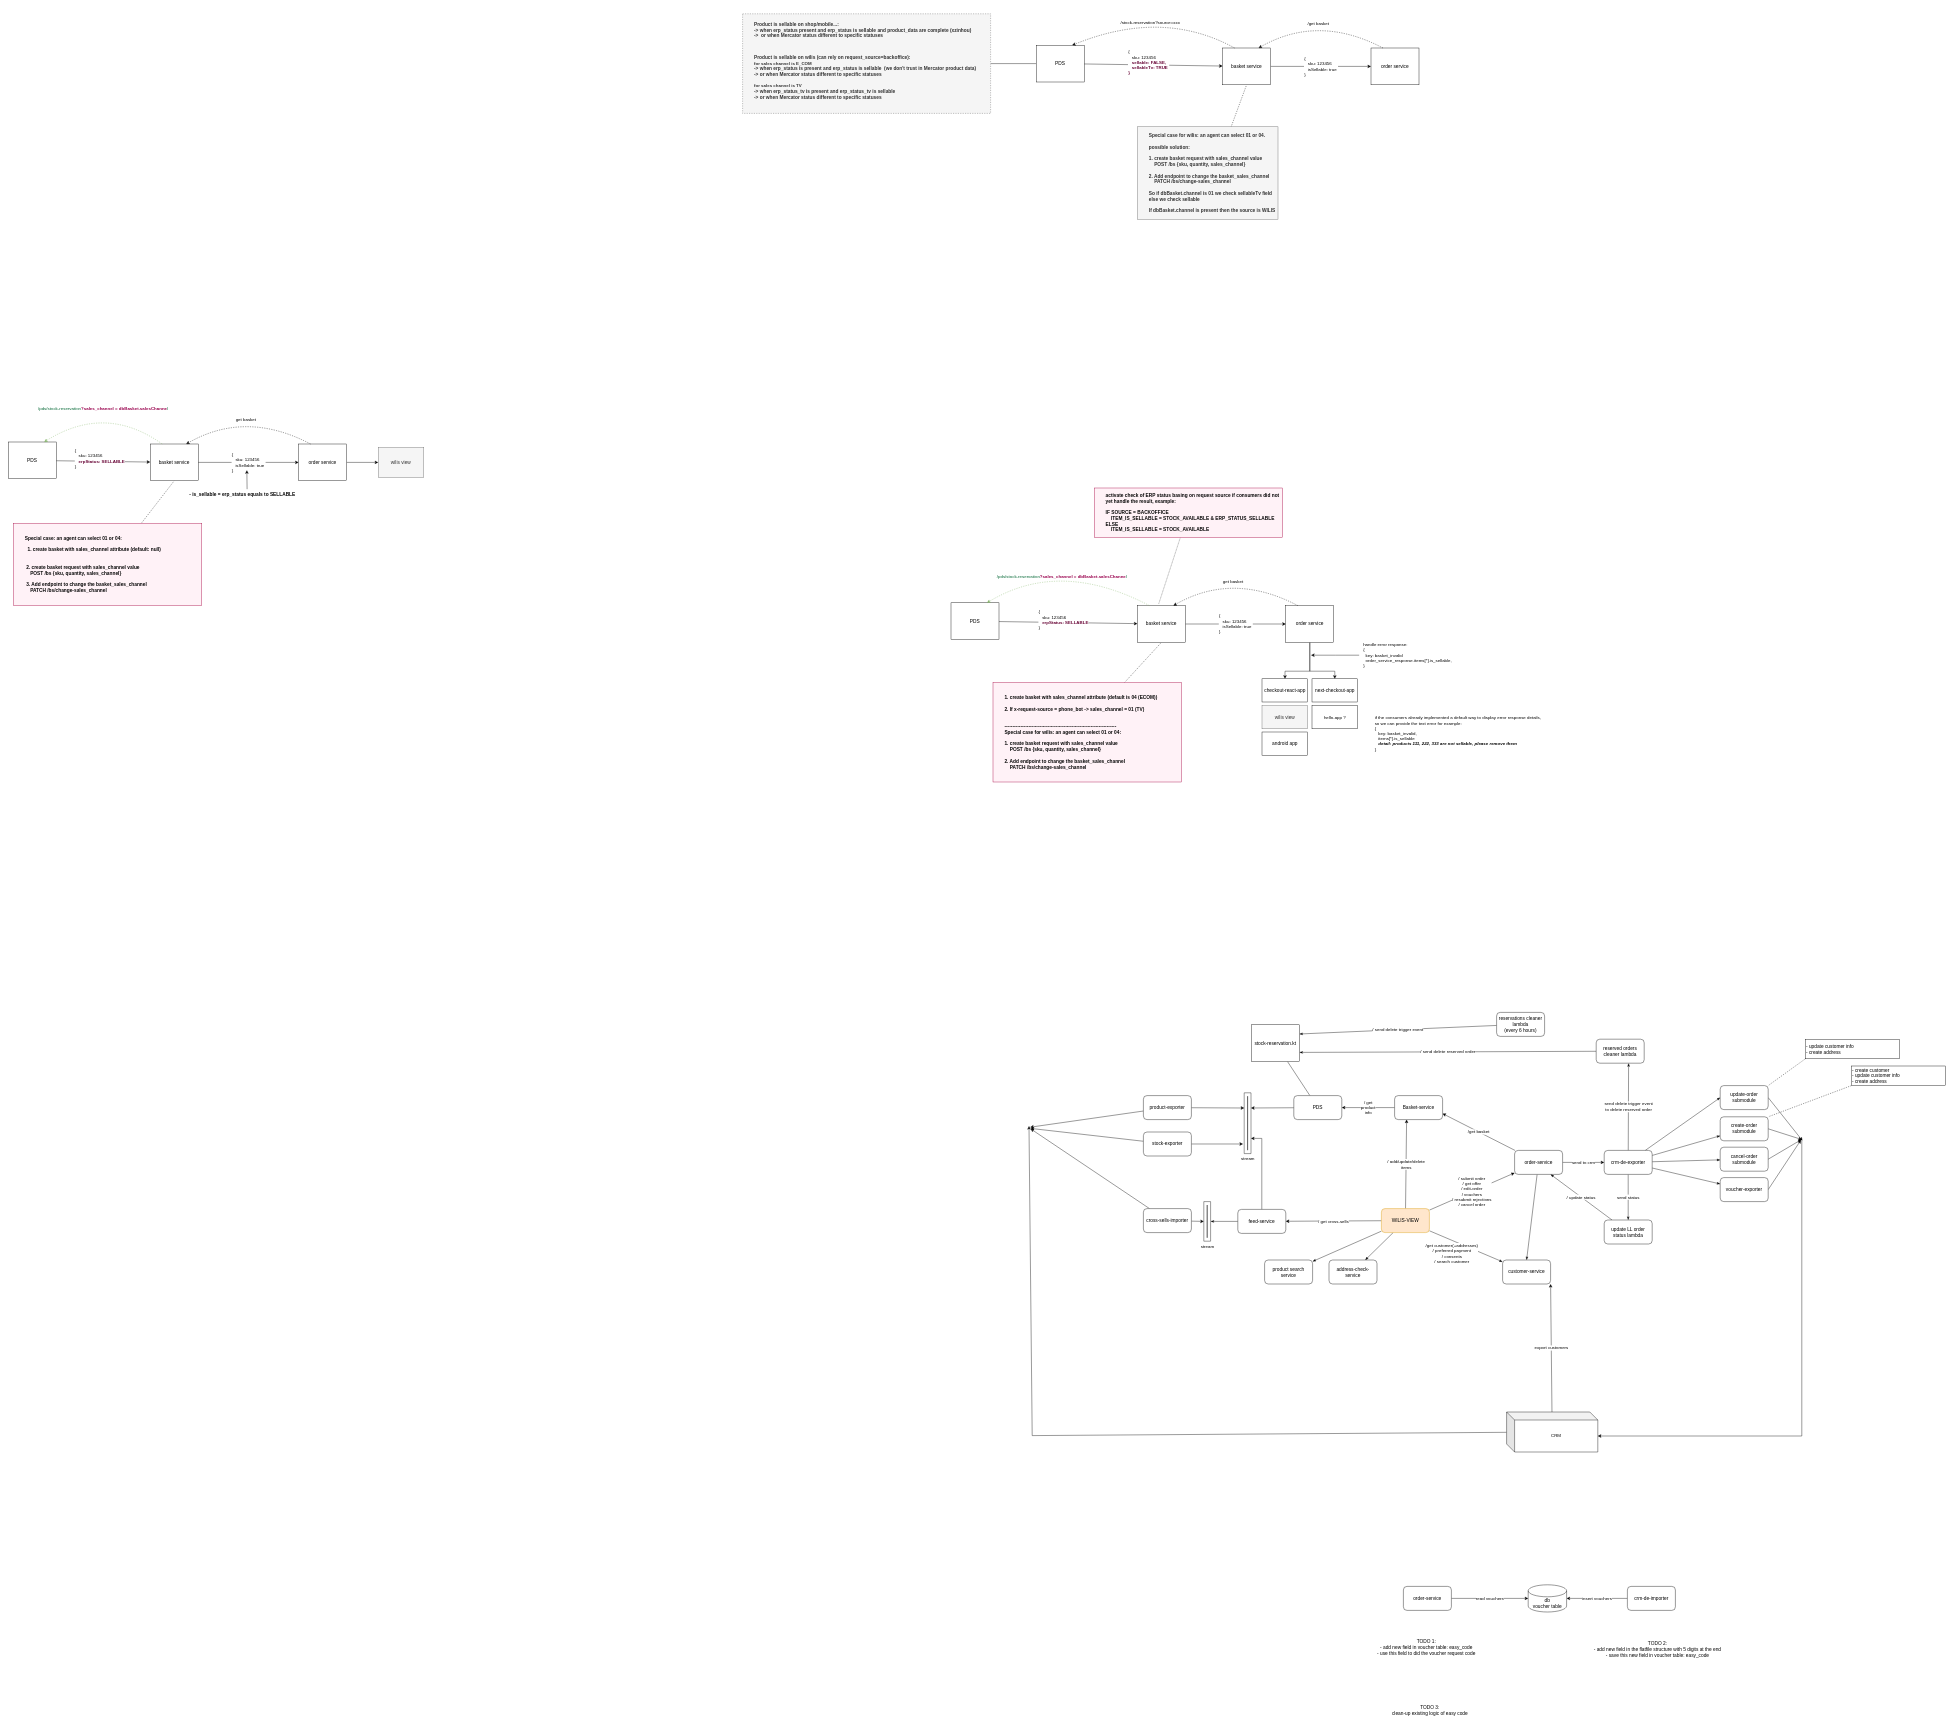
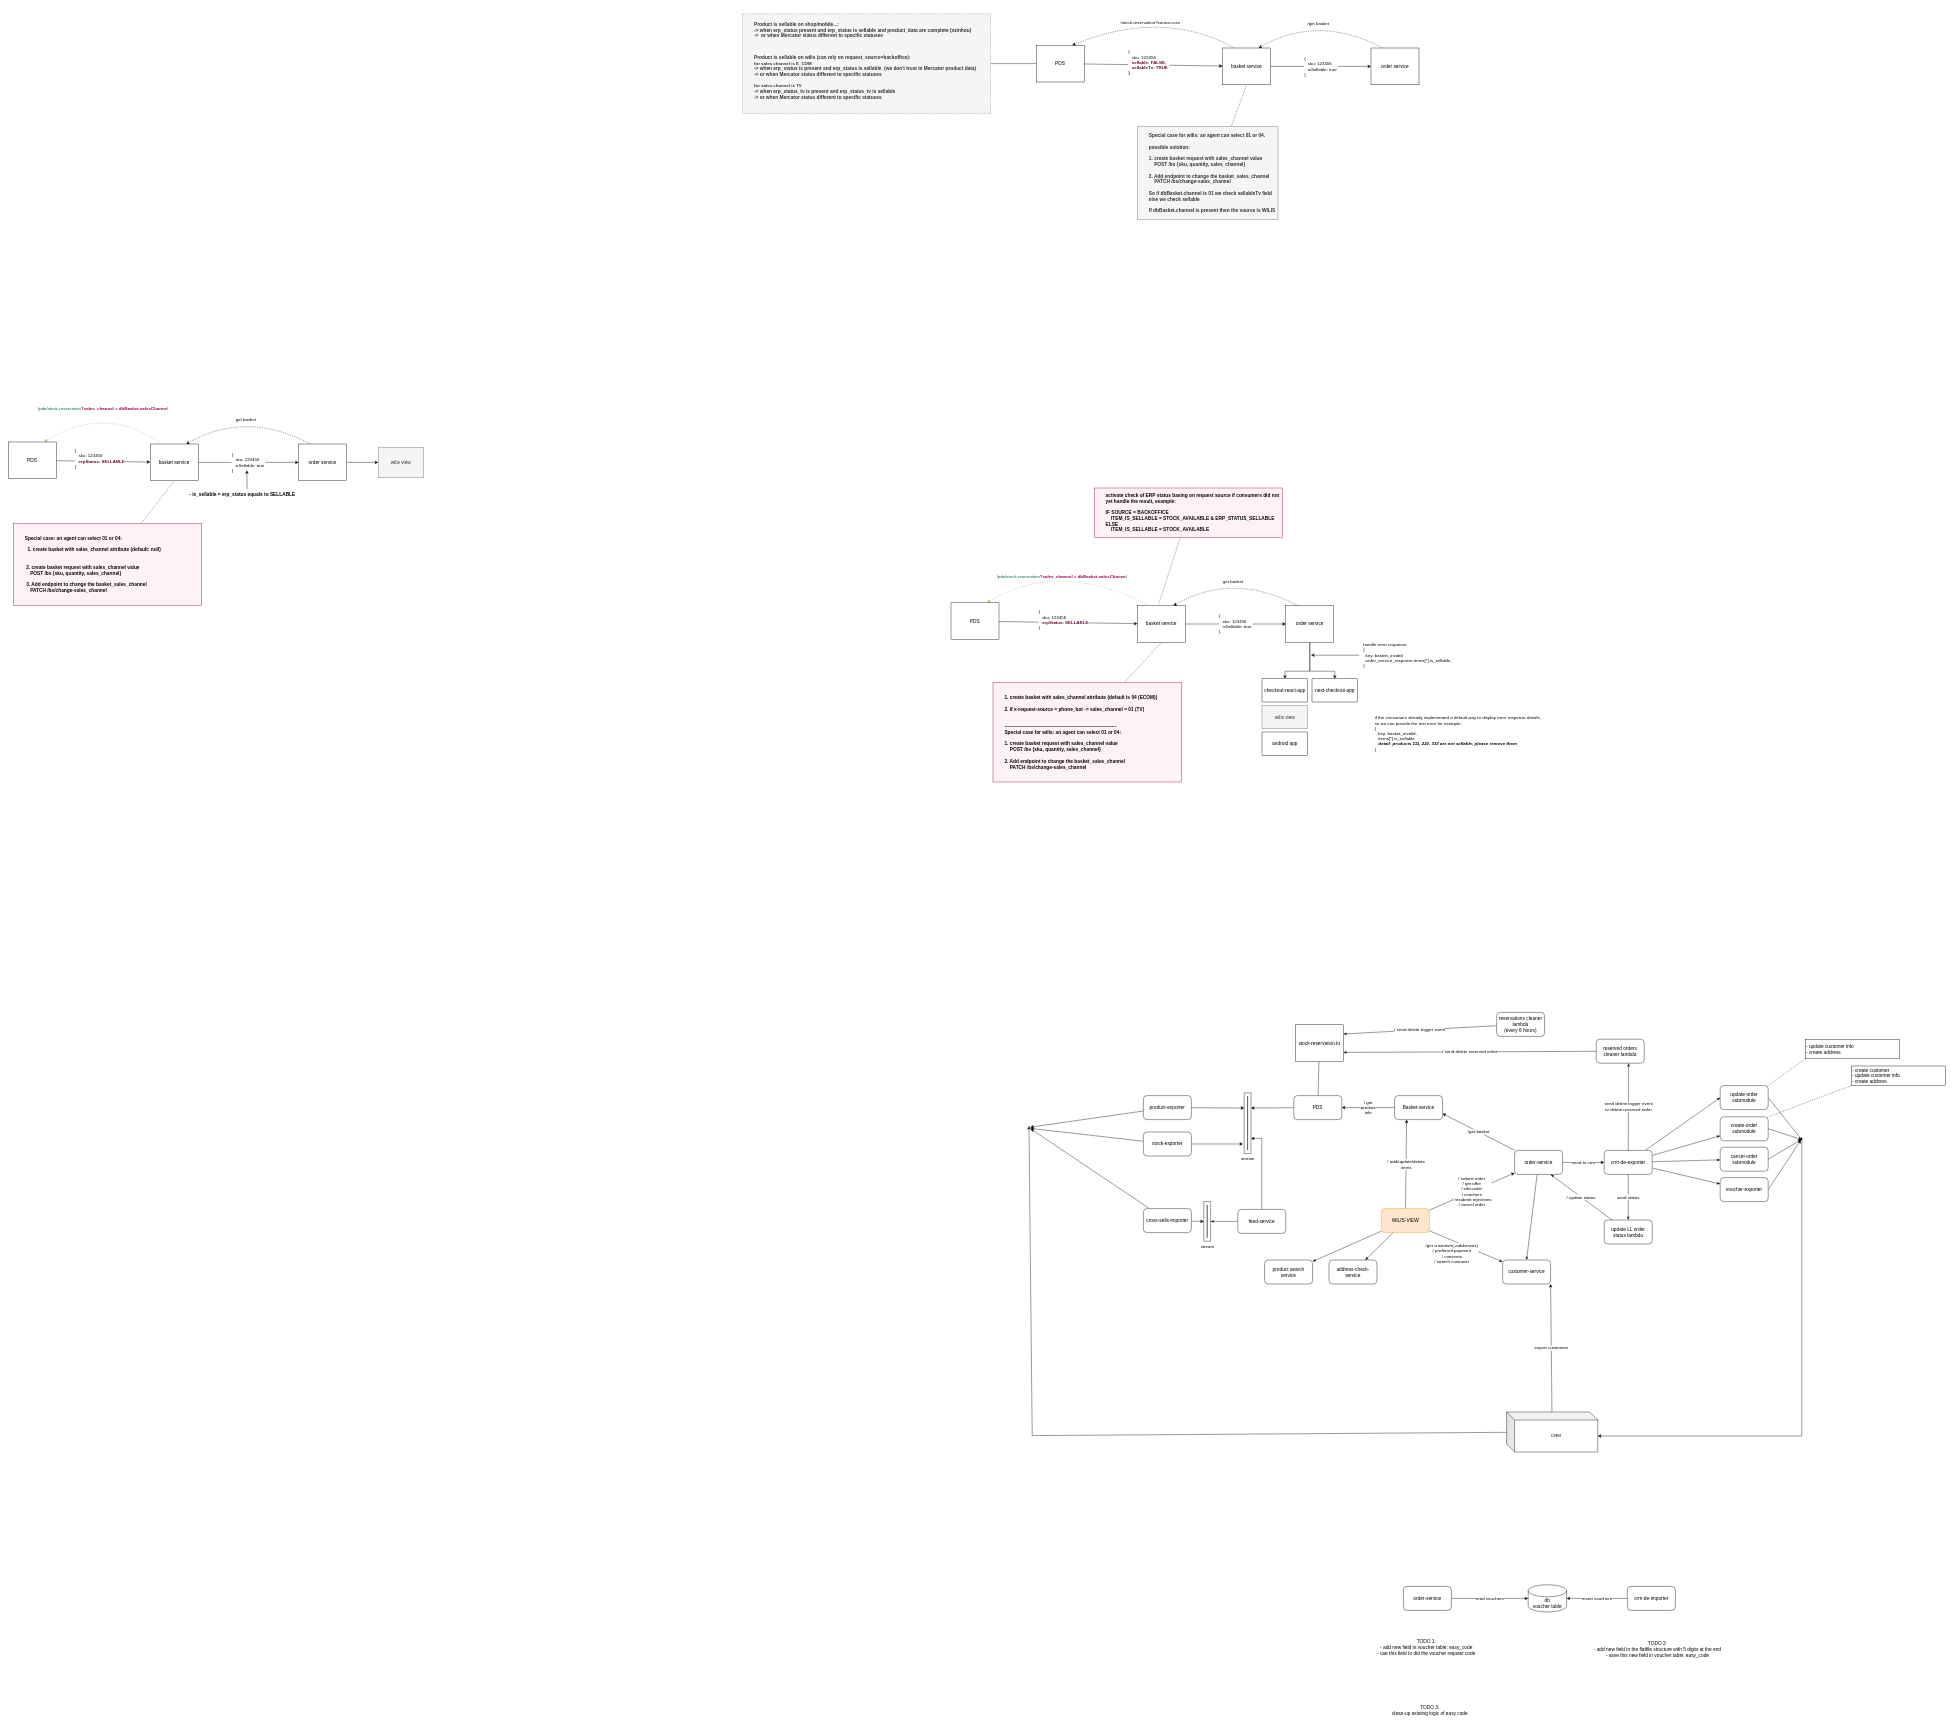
node "hello-app ?": removed
node "stock-reservation.kt": moved (1275, 1043) -> (1319, 1043)
edge "WILIS-VIEW" -> "feed-service": removed, label "/ get cross-sells"
